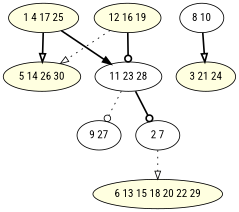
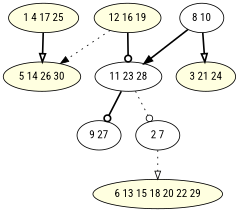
edge "12 16 19" -> "5 14 26 30": arrowhead onormal -> normal
edge "1 4 17 25" -> "11 23 28": now "8 10" -> "11 23 28"
edge "11 23 28" -> "9 27": style dotted -> bold
edge "11 23 28" -> "2 7": style bold -> dotted
